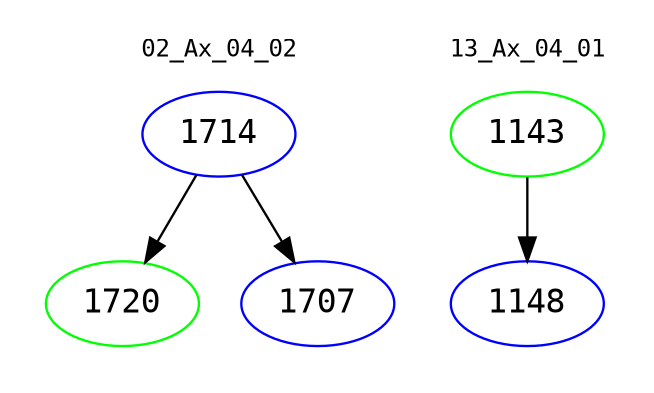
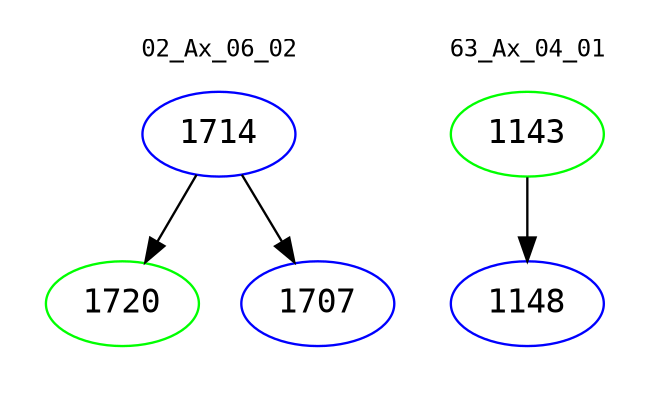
cluster "02_Ax_04_02": label "02_Ax_04_02" -> "02_Ax_06_02"
cluster "13_Ax_04_01": label "13_Ax_04_01" -> "63_Ax_04_01"
